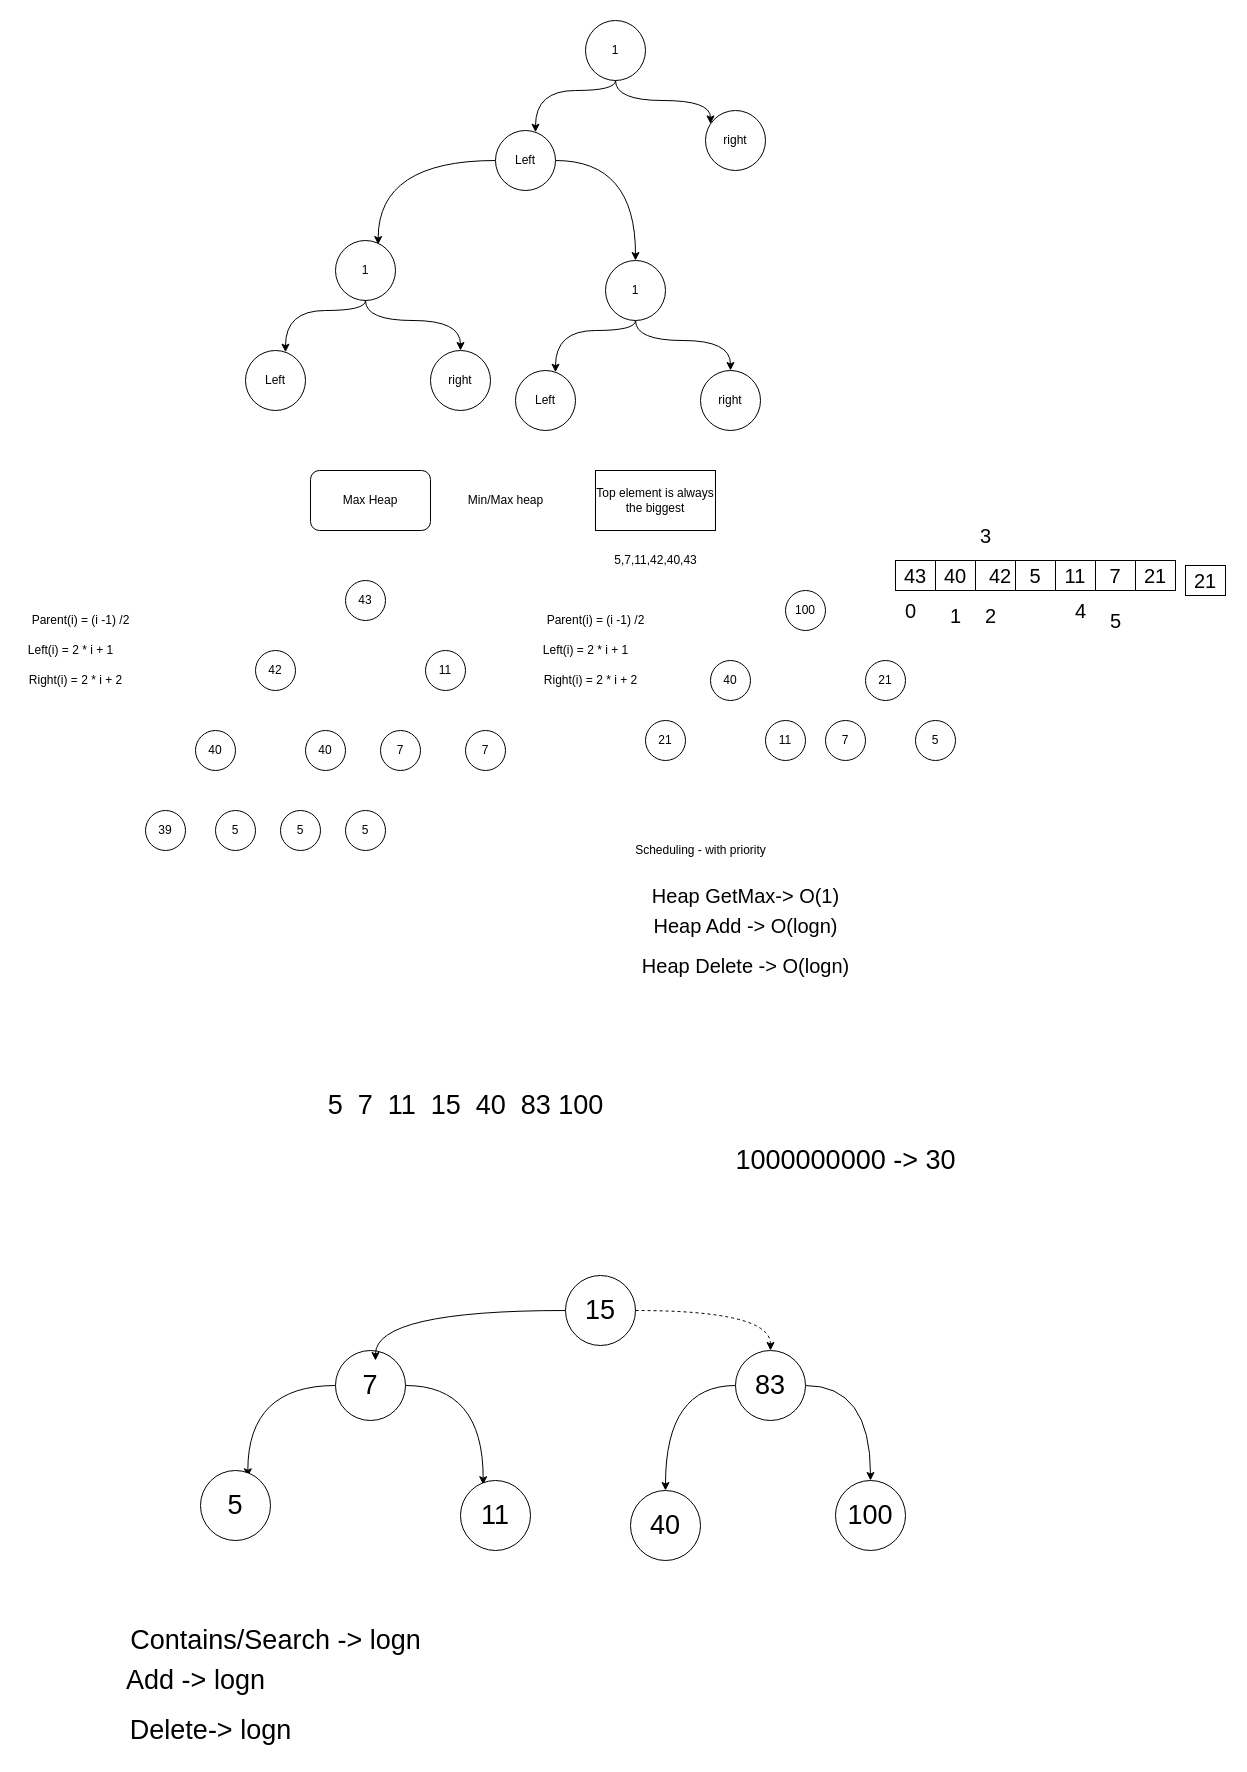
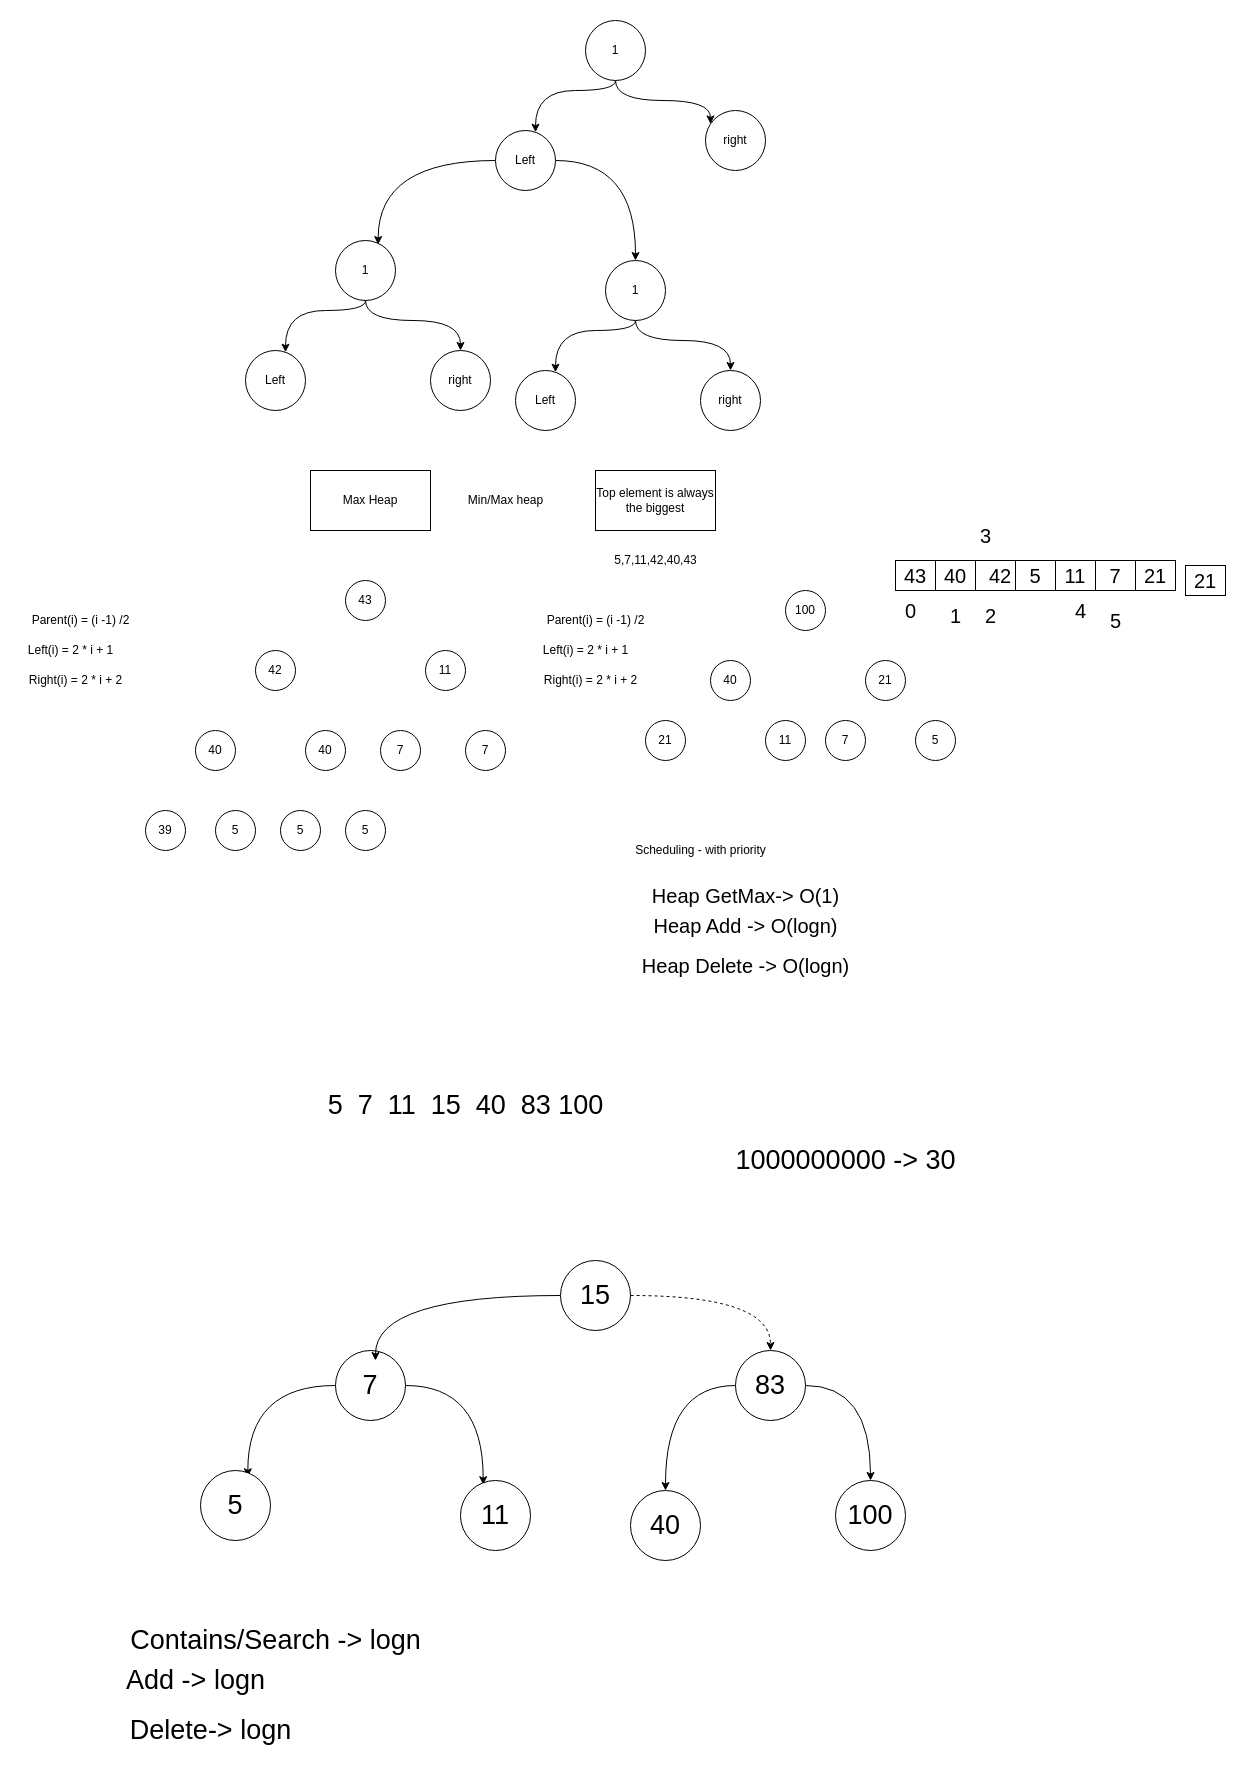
node "Max Heap": shape rounded rectangle -> rectangle
node "15": moved (601, 1311) -> (596, 1296)
